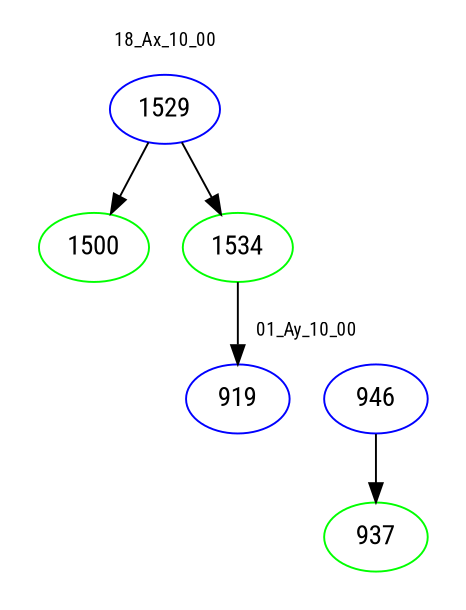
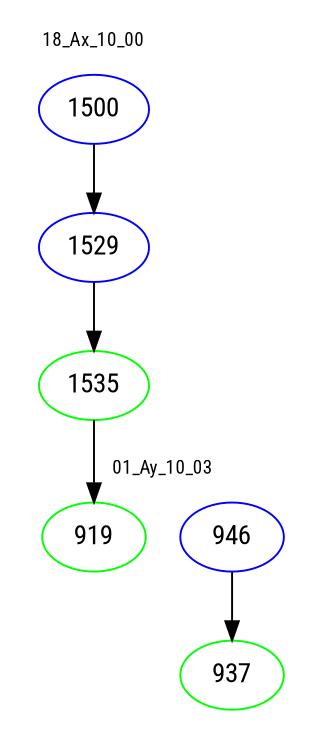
edge "1529" -> "1500": reversed
node "1500": color green -> blue
node "1534": label "1534" -> "1535"
cluster "01_Ay_10_00": label "01_Ay_10_00" -> "01_Ay_10_03"
node "919": color blue -> green
